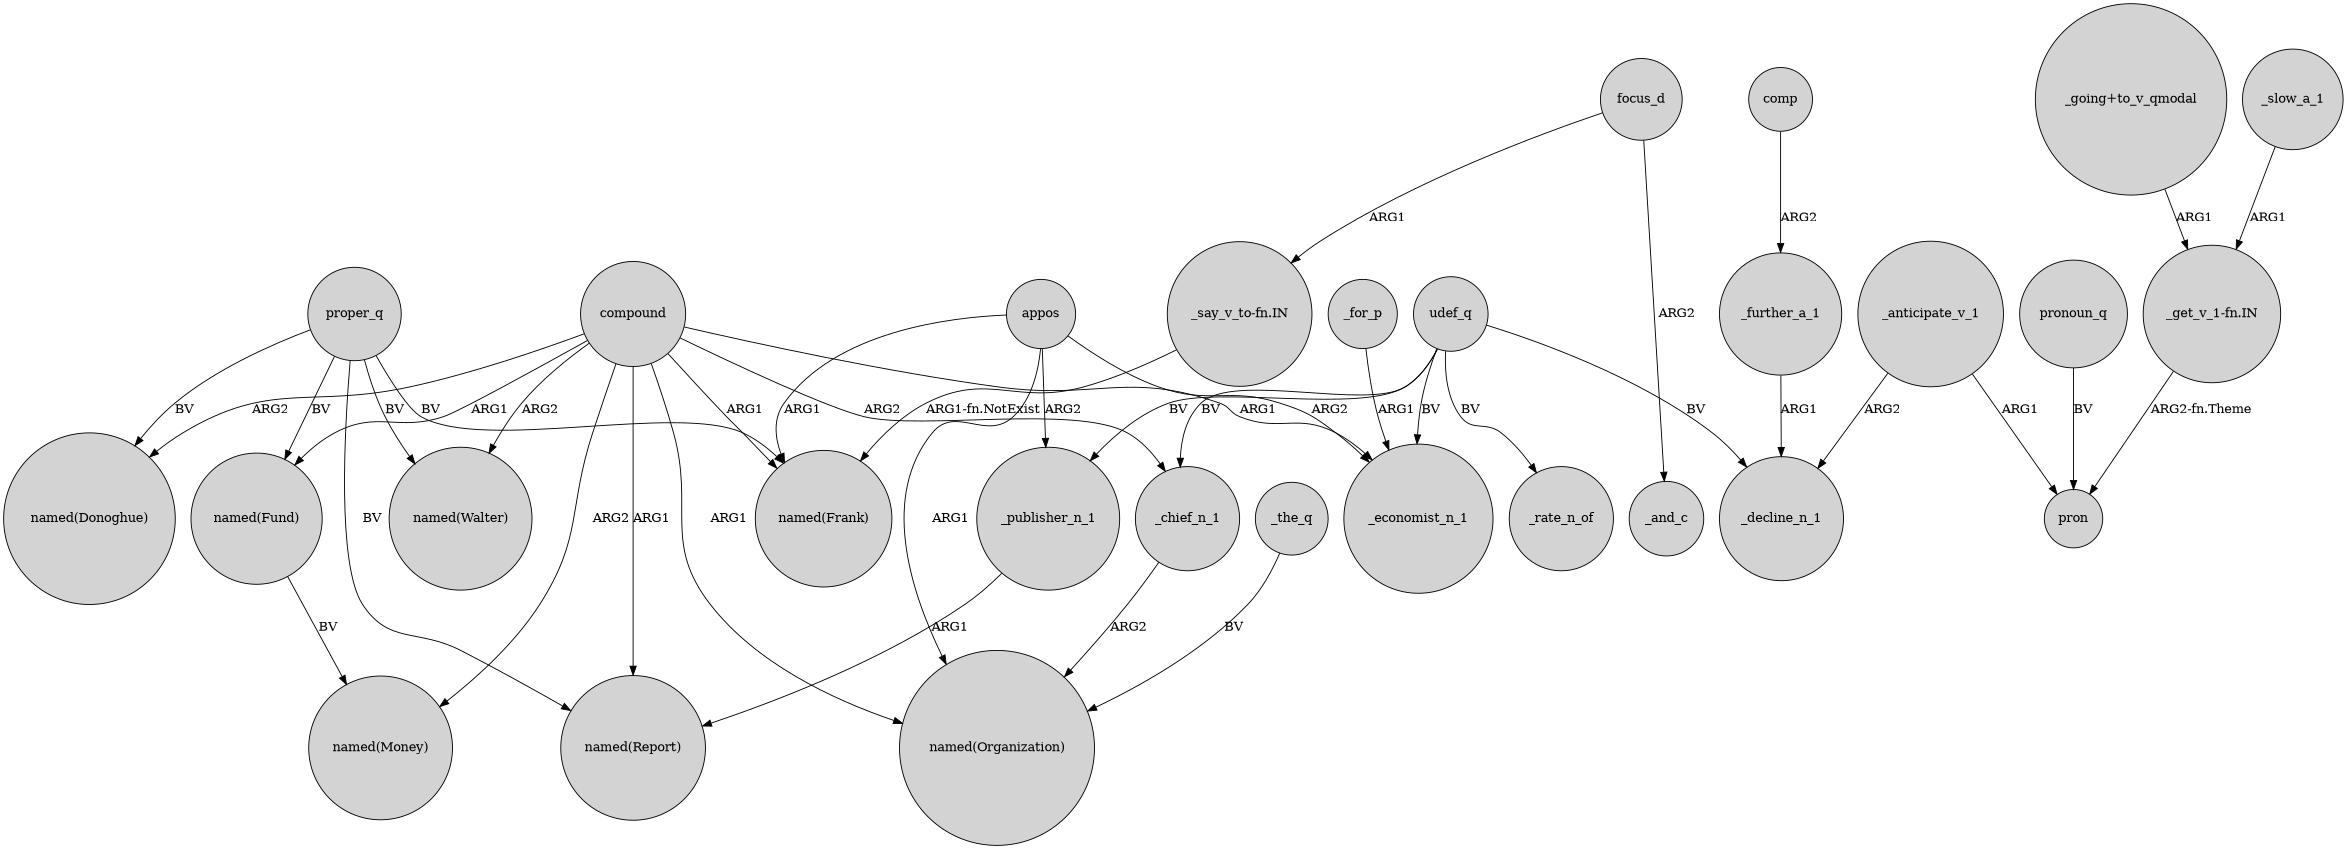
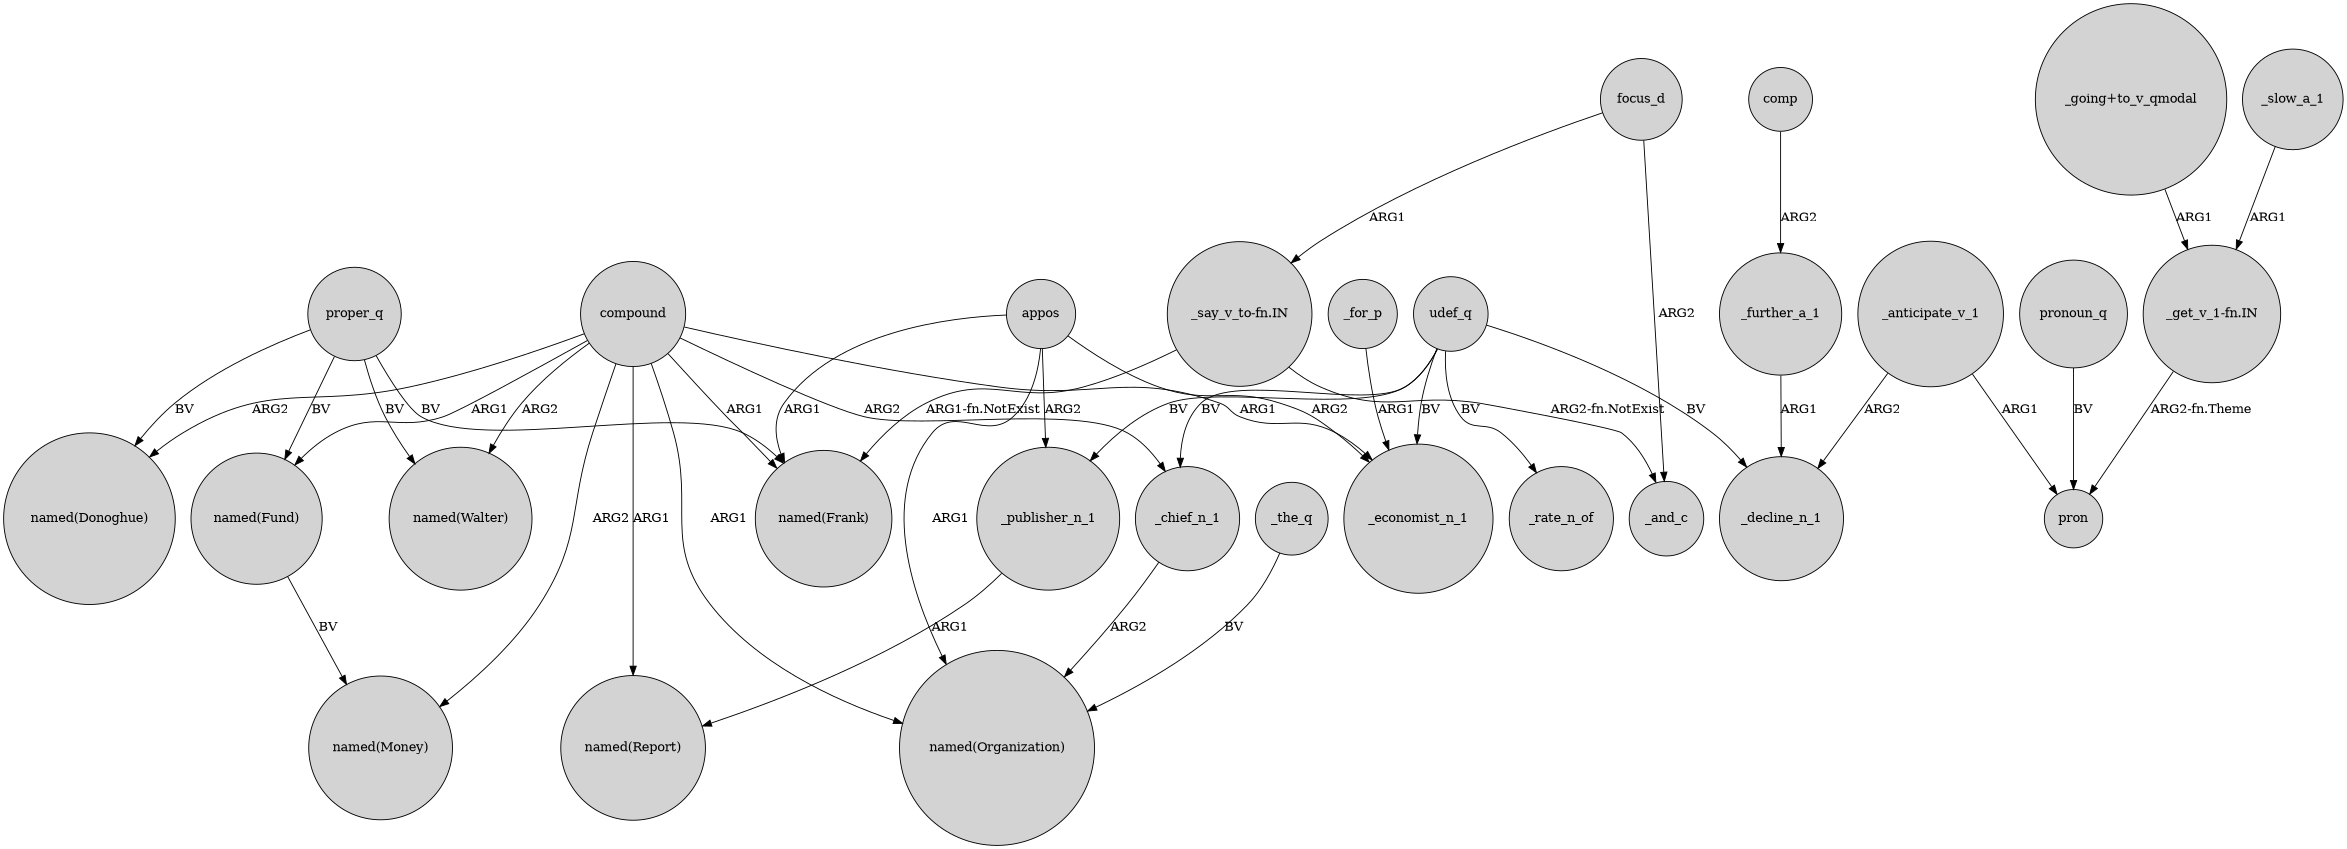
edge "_say_v_to-fn.IN" -> "_and_c": added, label "ARG2-fn.NotExist"
edge "proper_q" -> "named(Report)": removed, label "BV"
